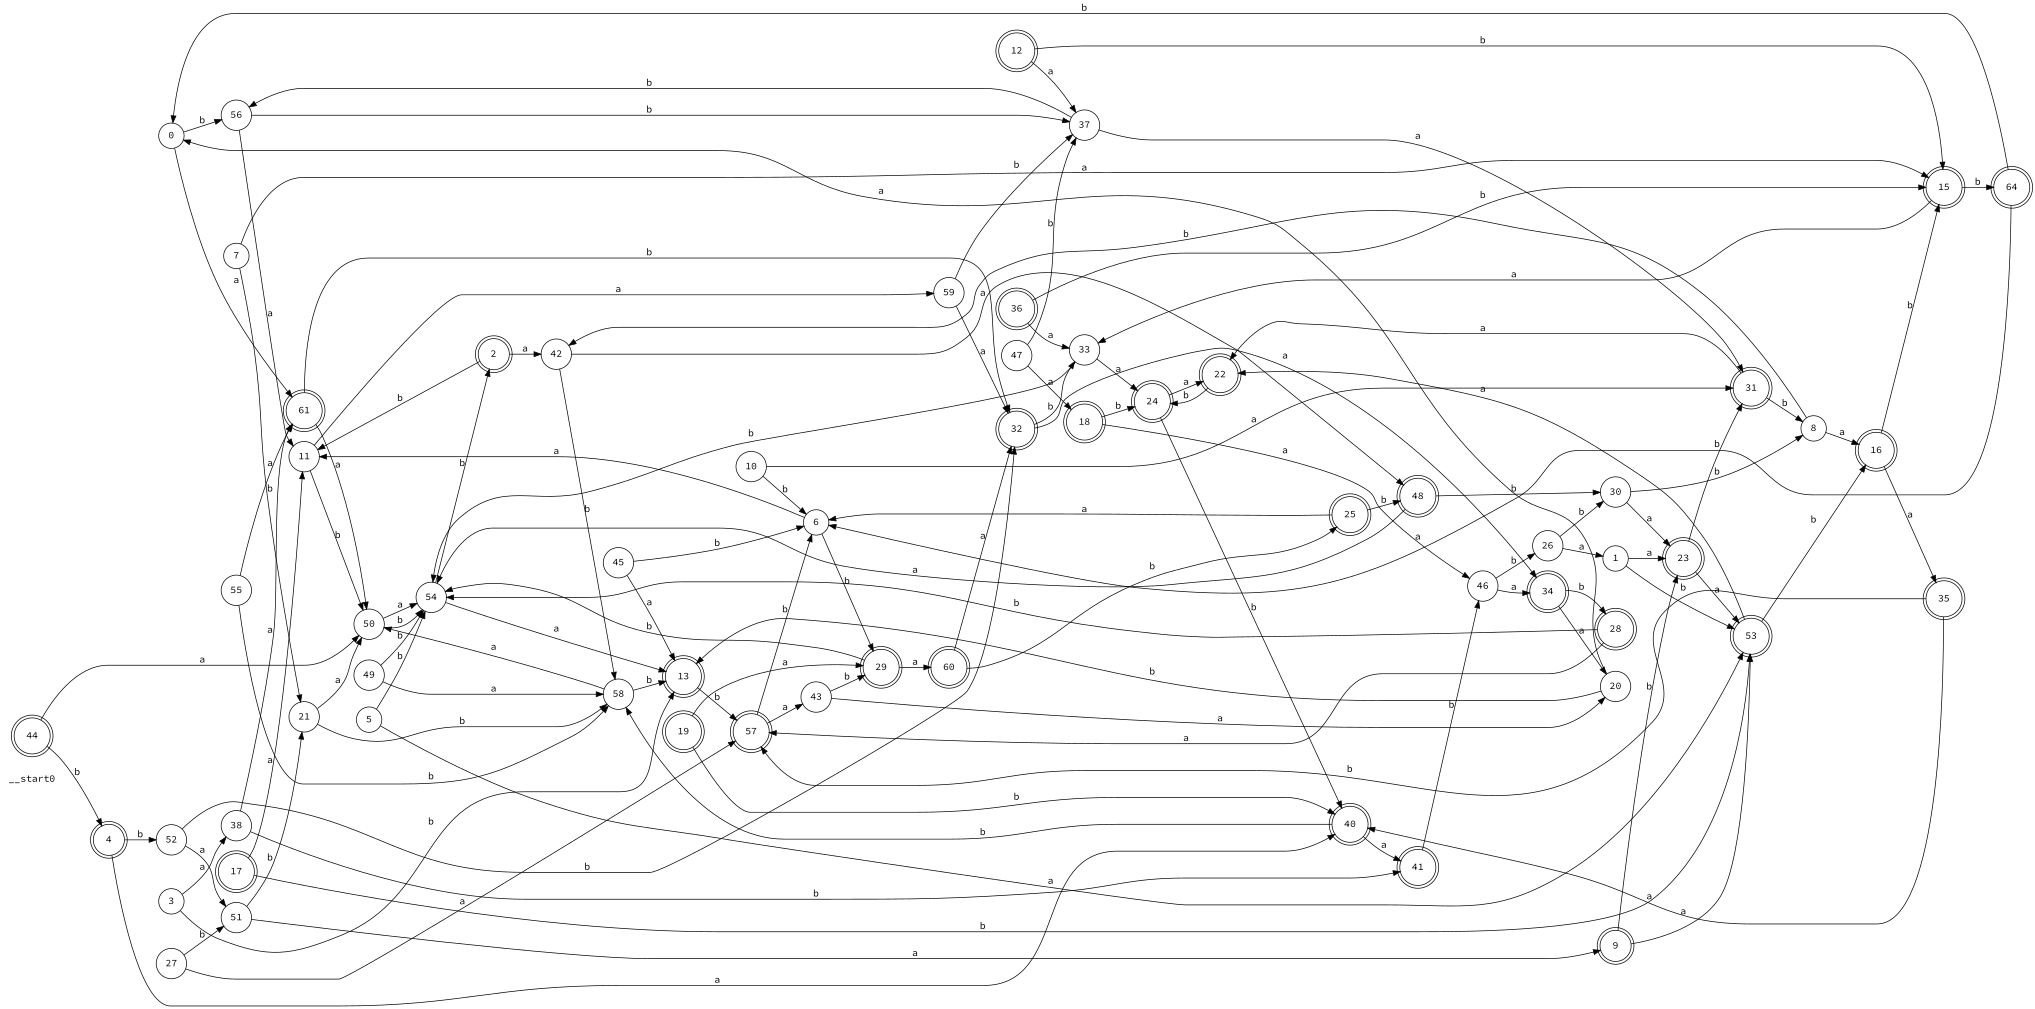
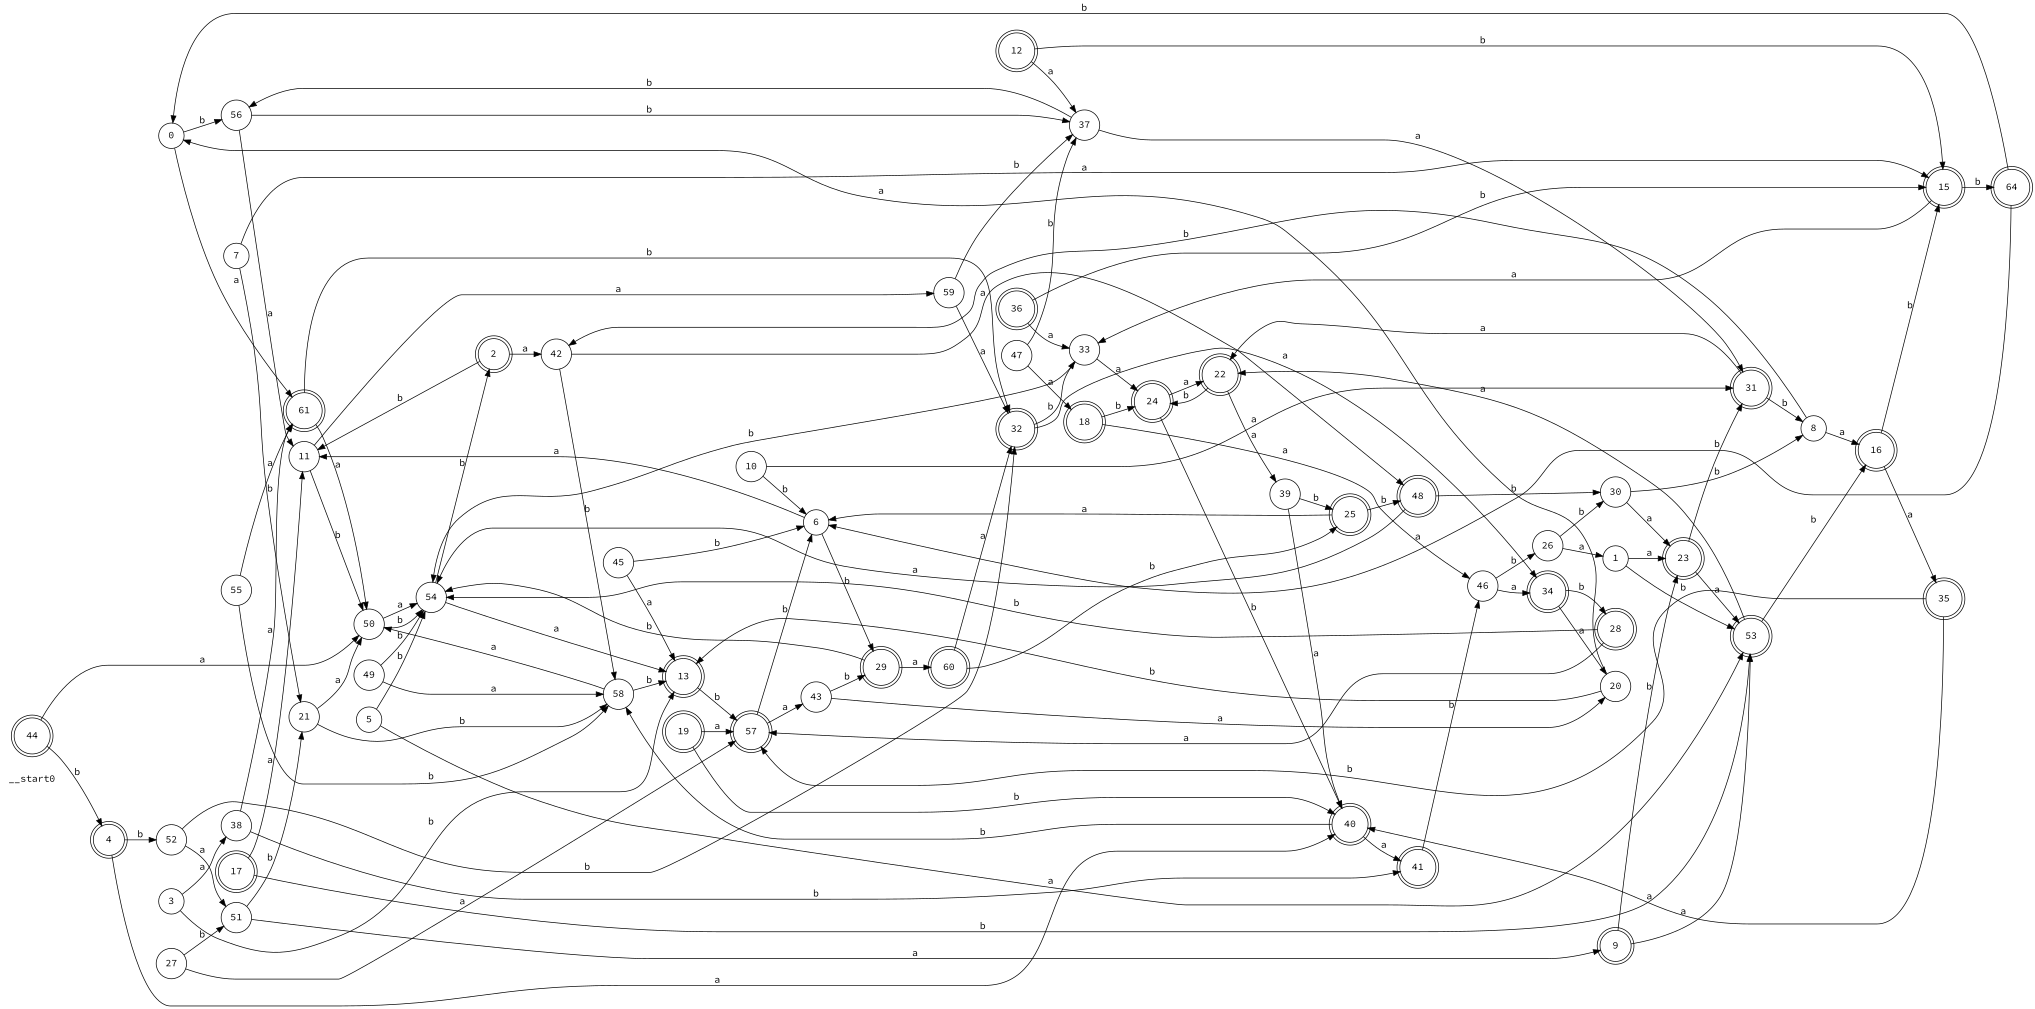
node "39": added
edge "19" -> "29": now "19" -> "57"
